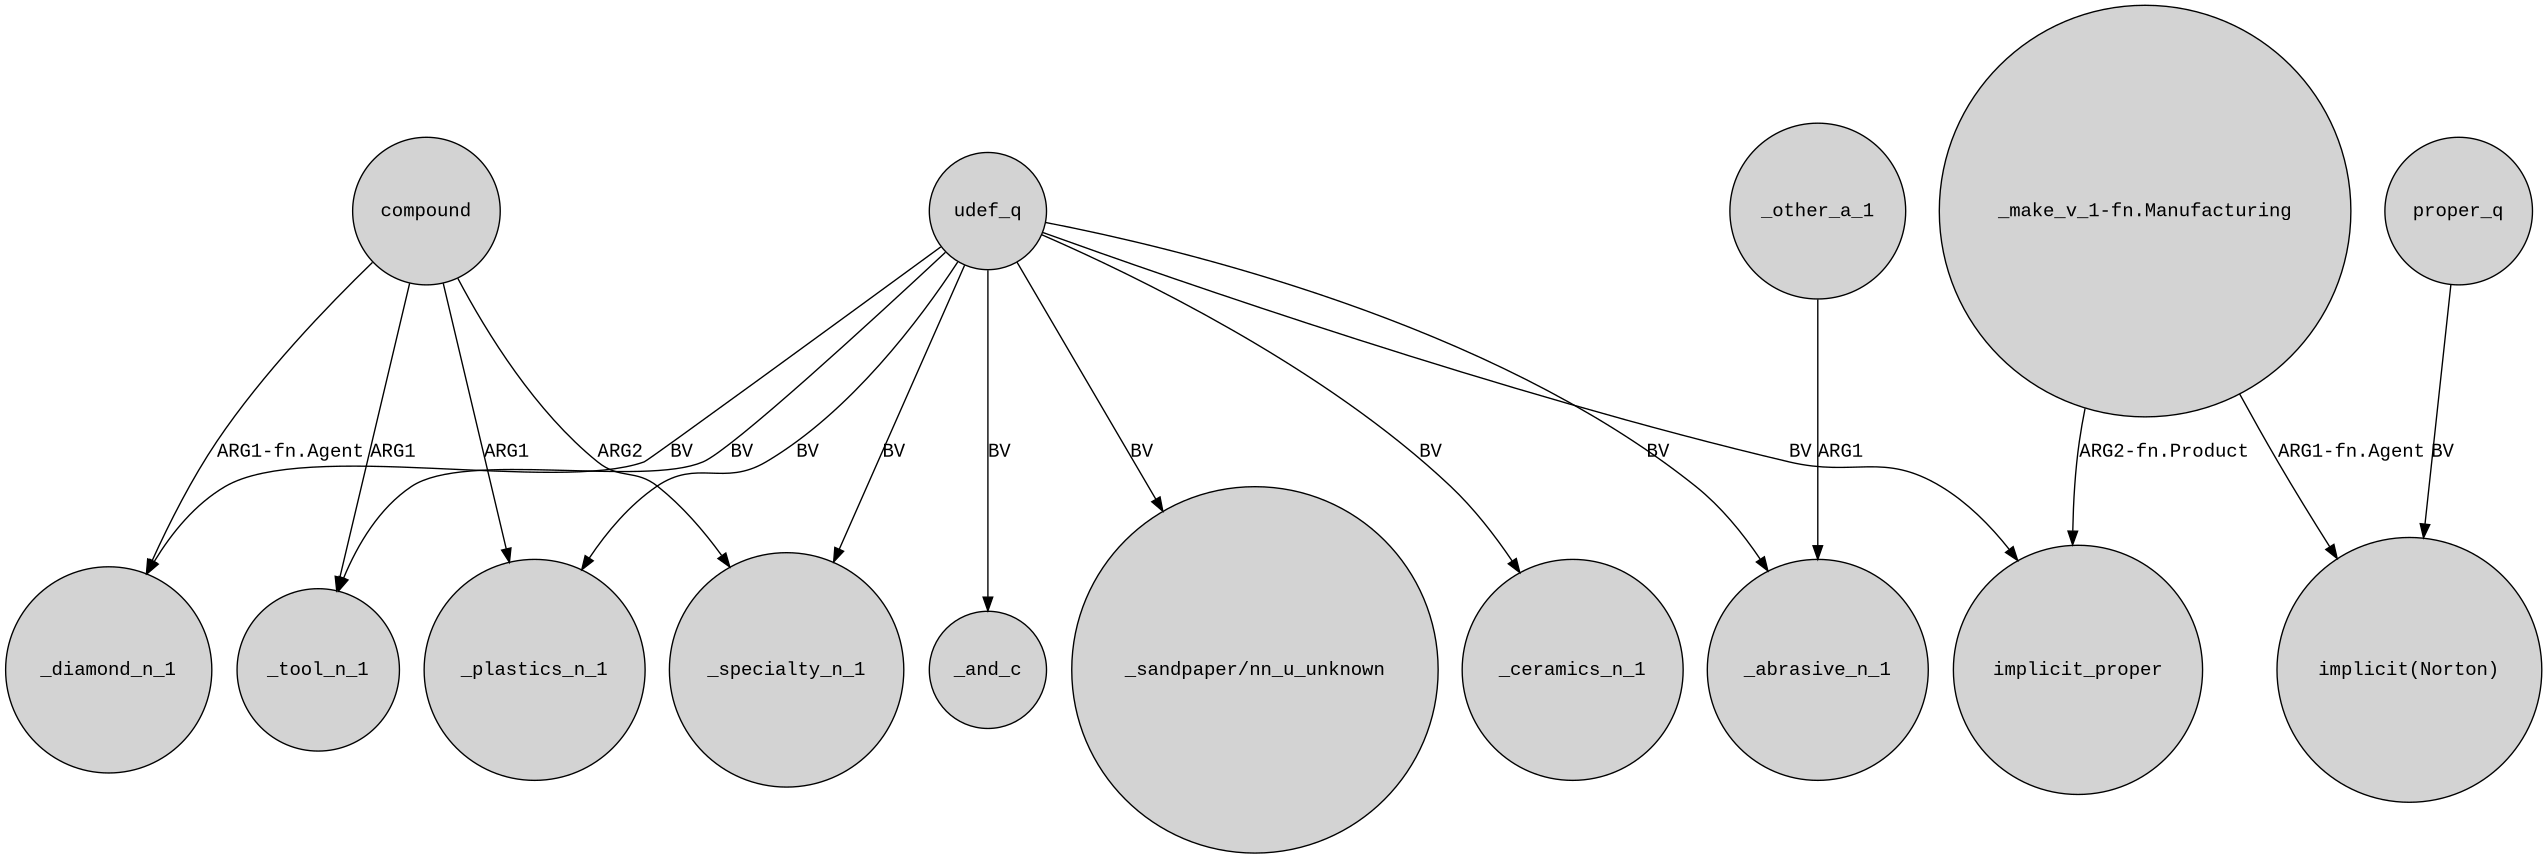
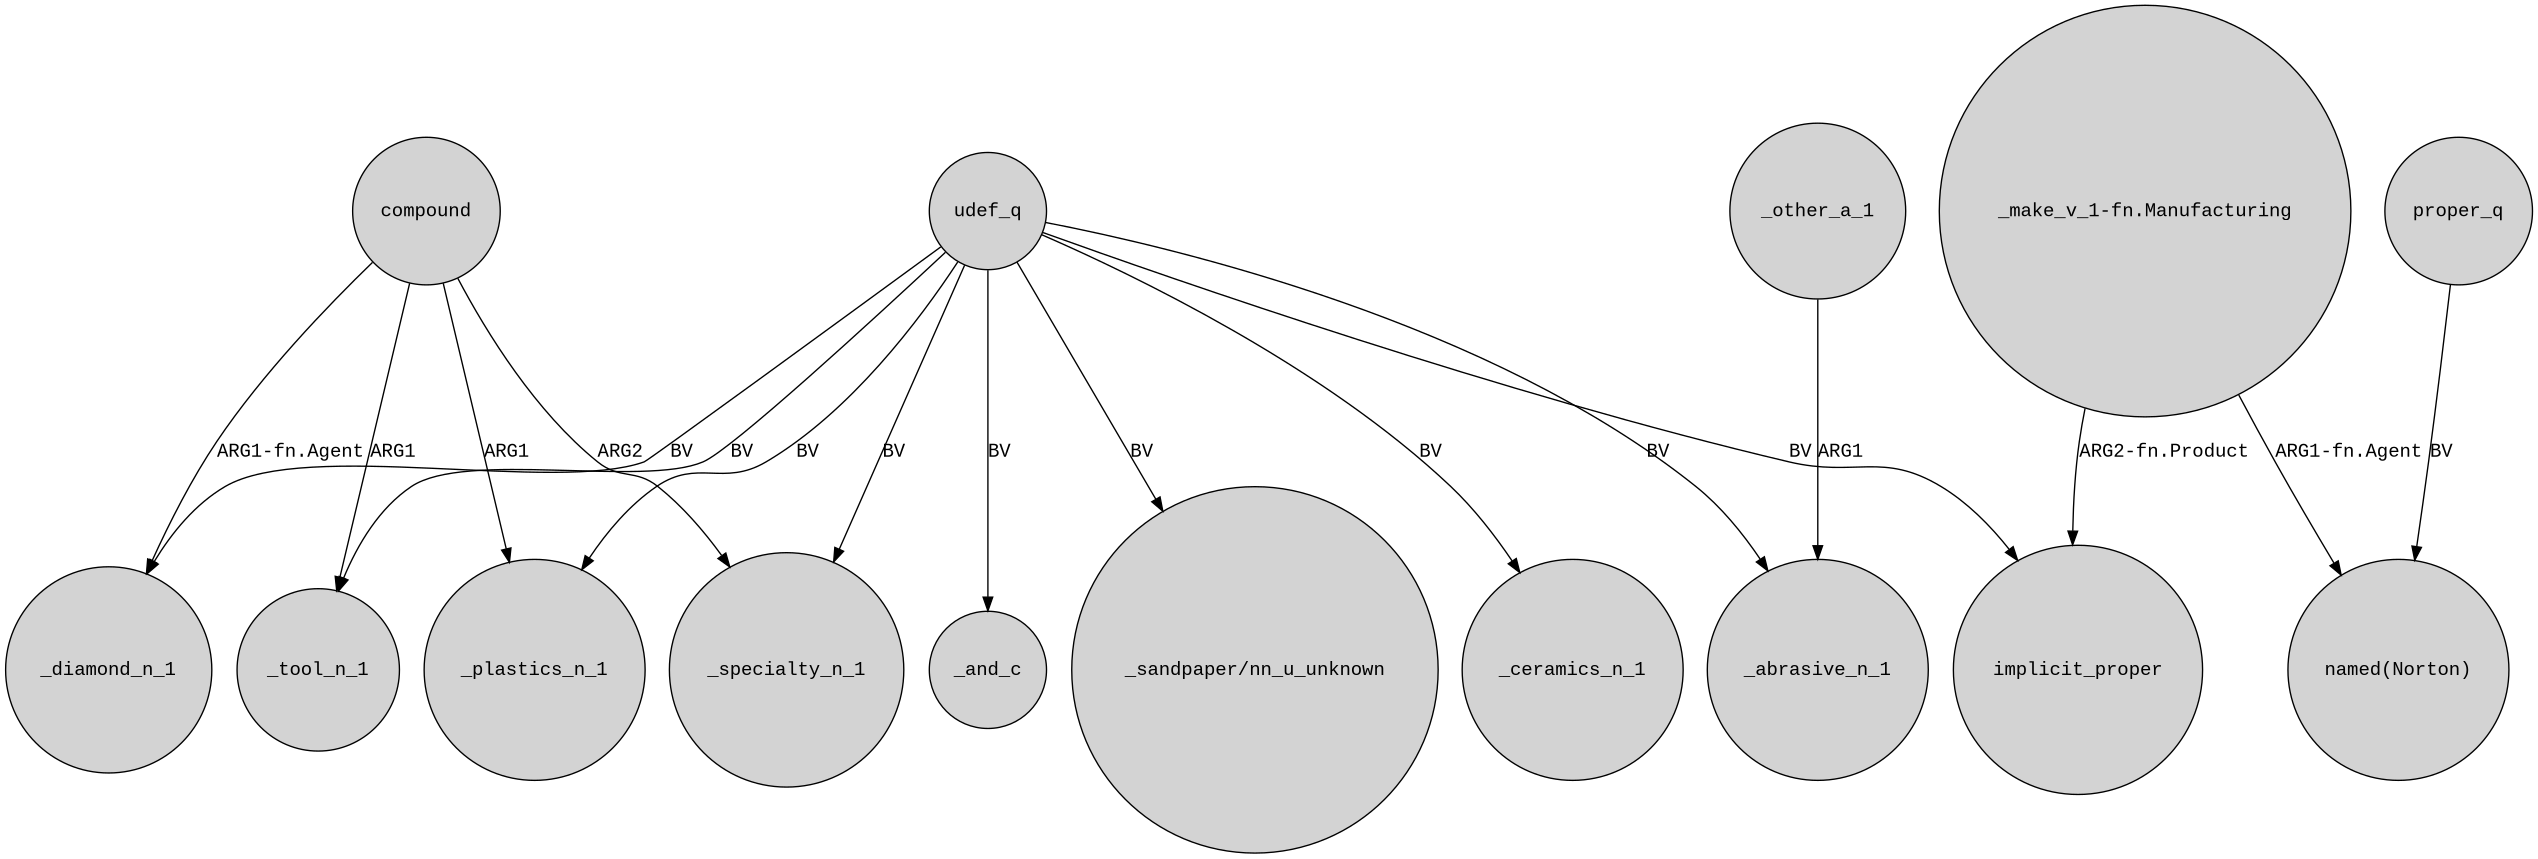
node "implicit(Norton)": label "implicit(Norton)" -> "named(Norton)"
